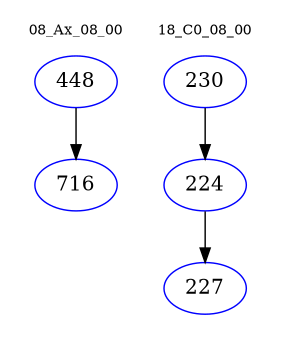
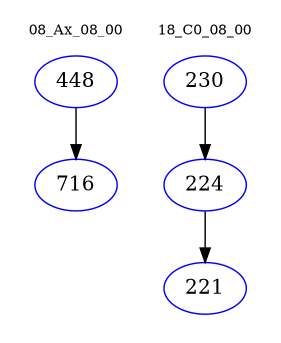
node "227": label "227" -> "221"
